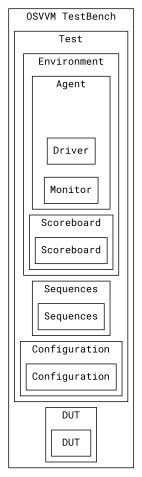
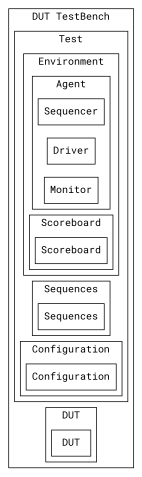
cluster "OSVVM TestBench": label "OSVVM TestBench" -> "DUT TestBench"
node "Sequencer": added
